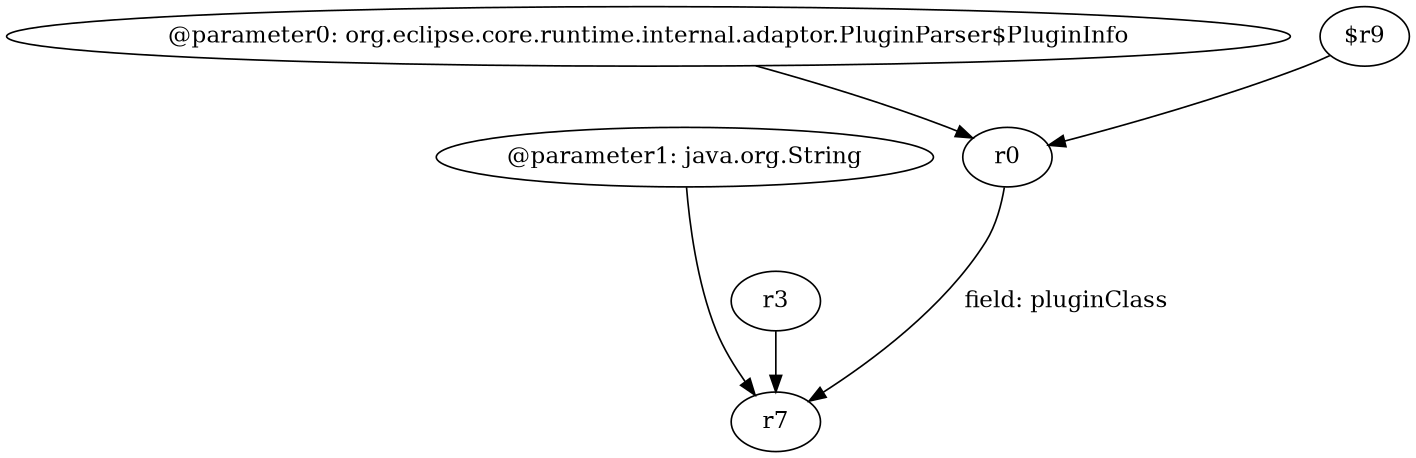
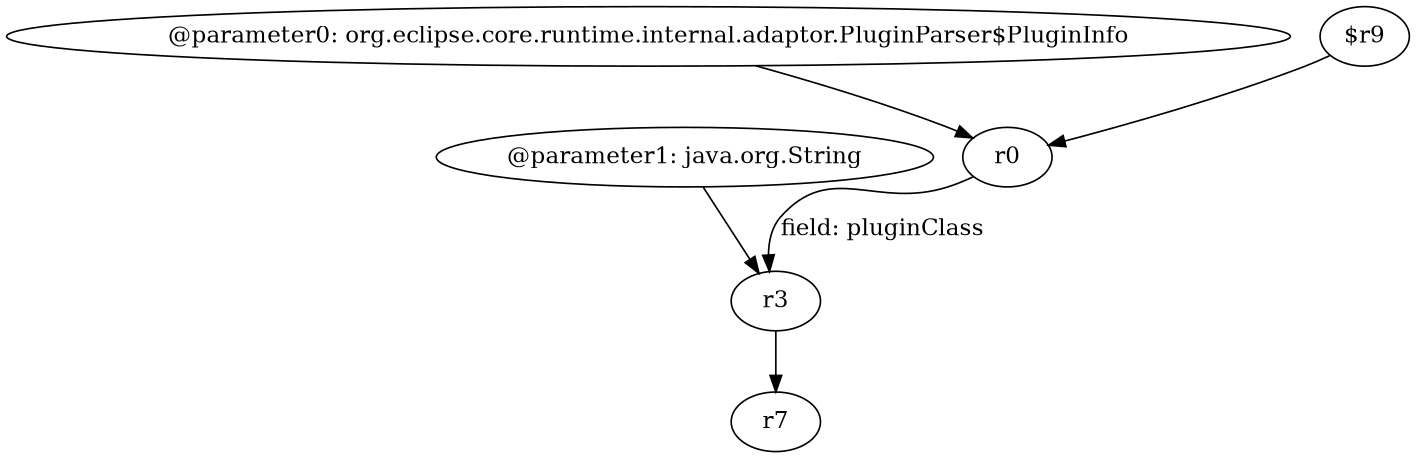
edge "@parameter1: java.org.String" -> "r7": now "@parameter1: java.org.String" -> "r3"
edge "r0" -> "r7": now "r0" -> "r3"
